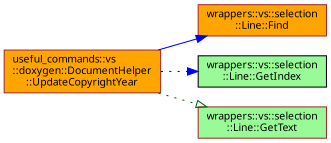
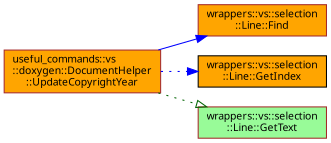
node "wrappers::vs::selection ::Line::GetIndex": fillcolor palegreen -> orange
